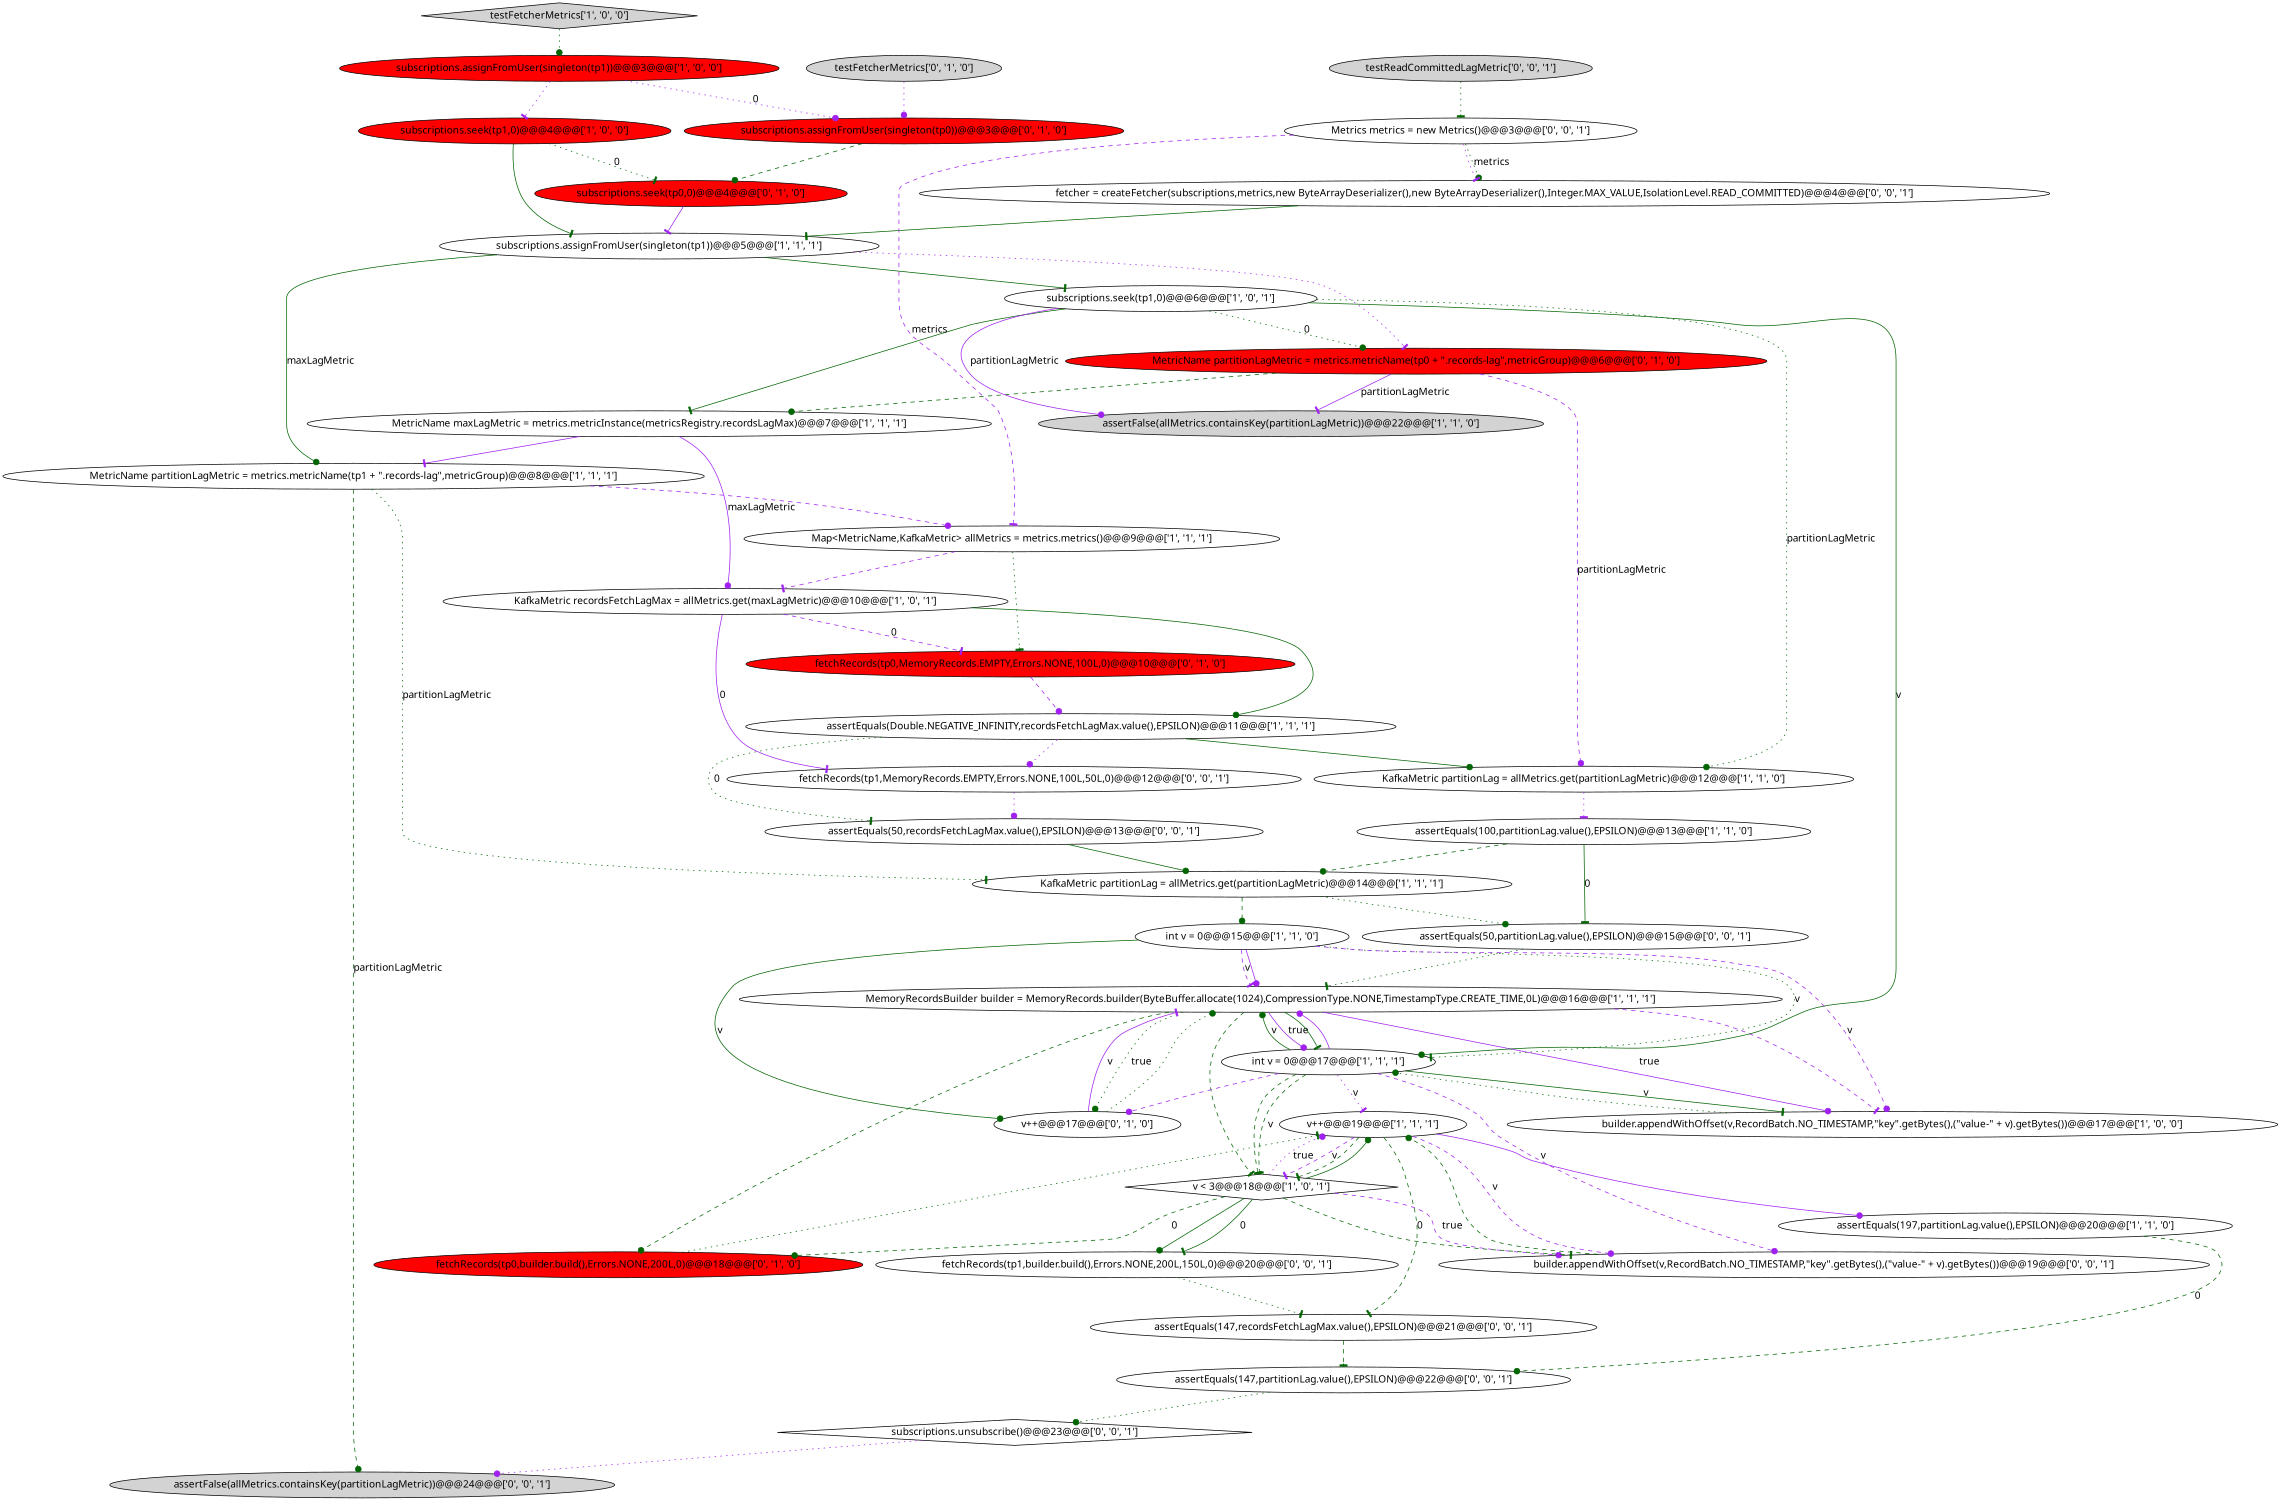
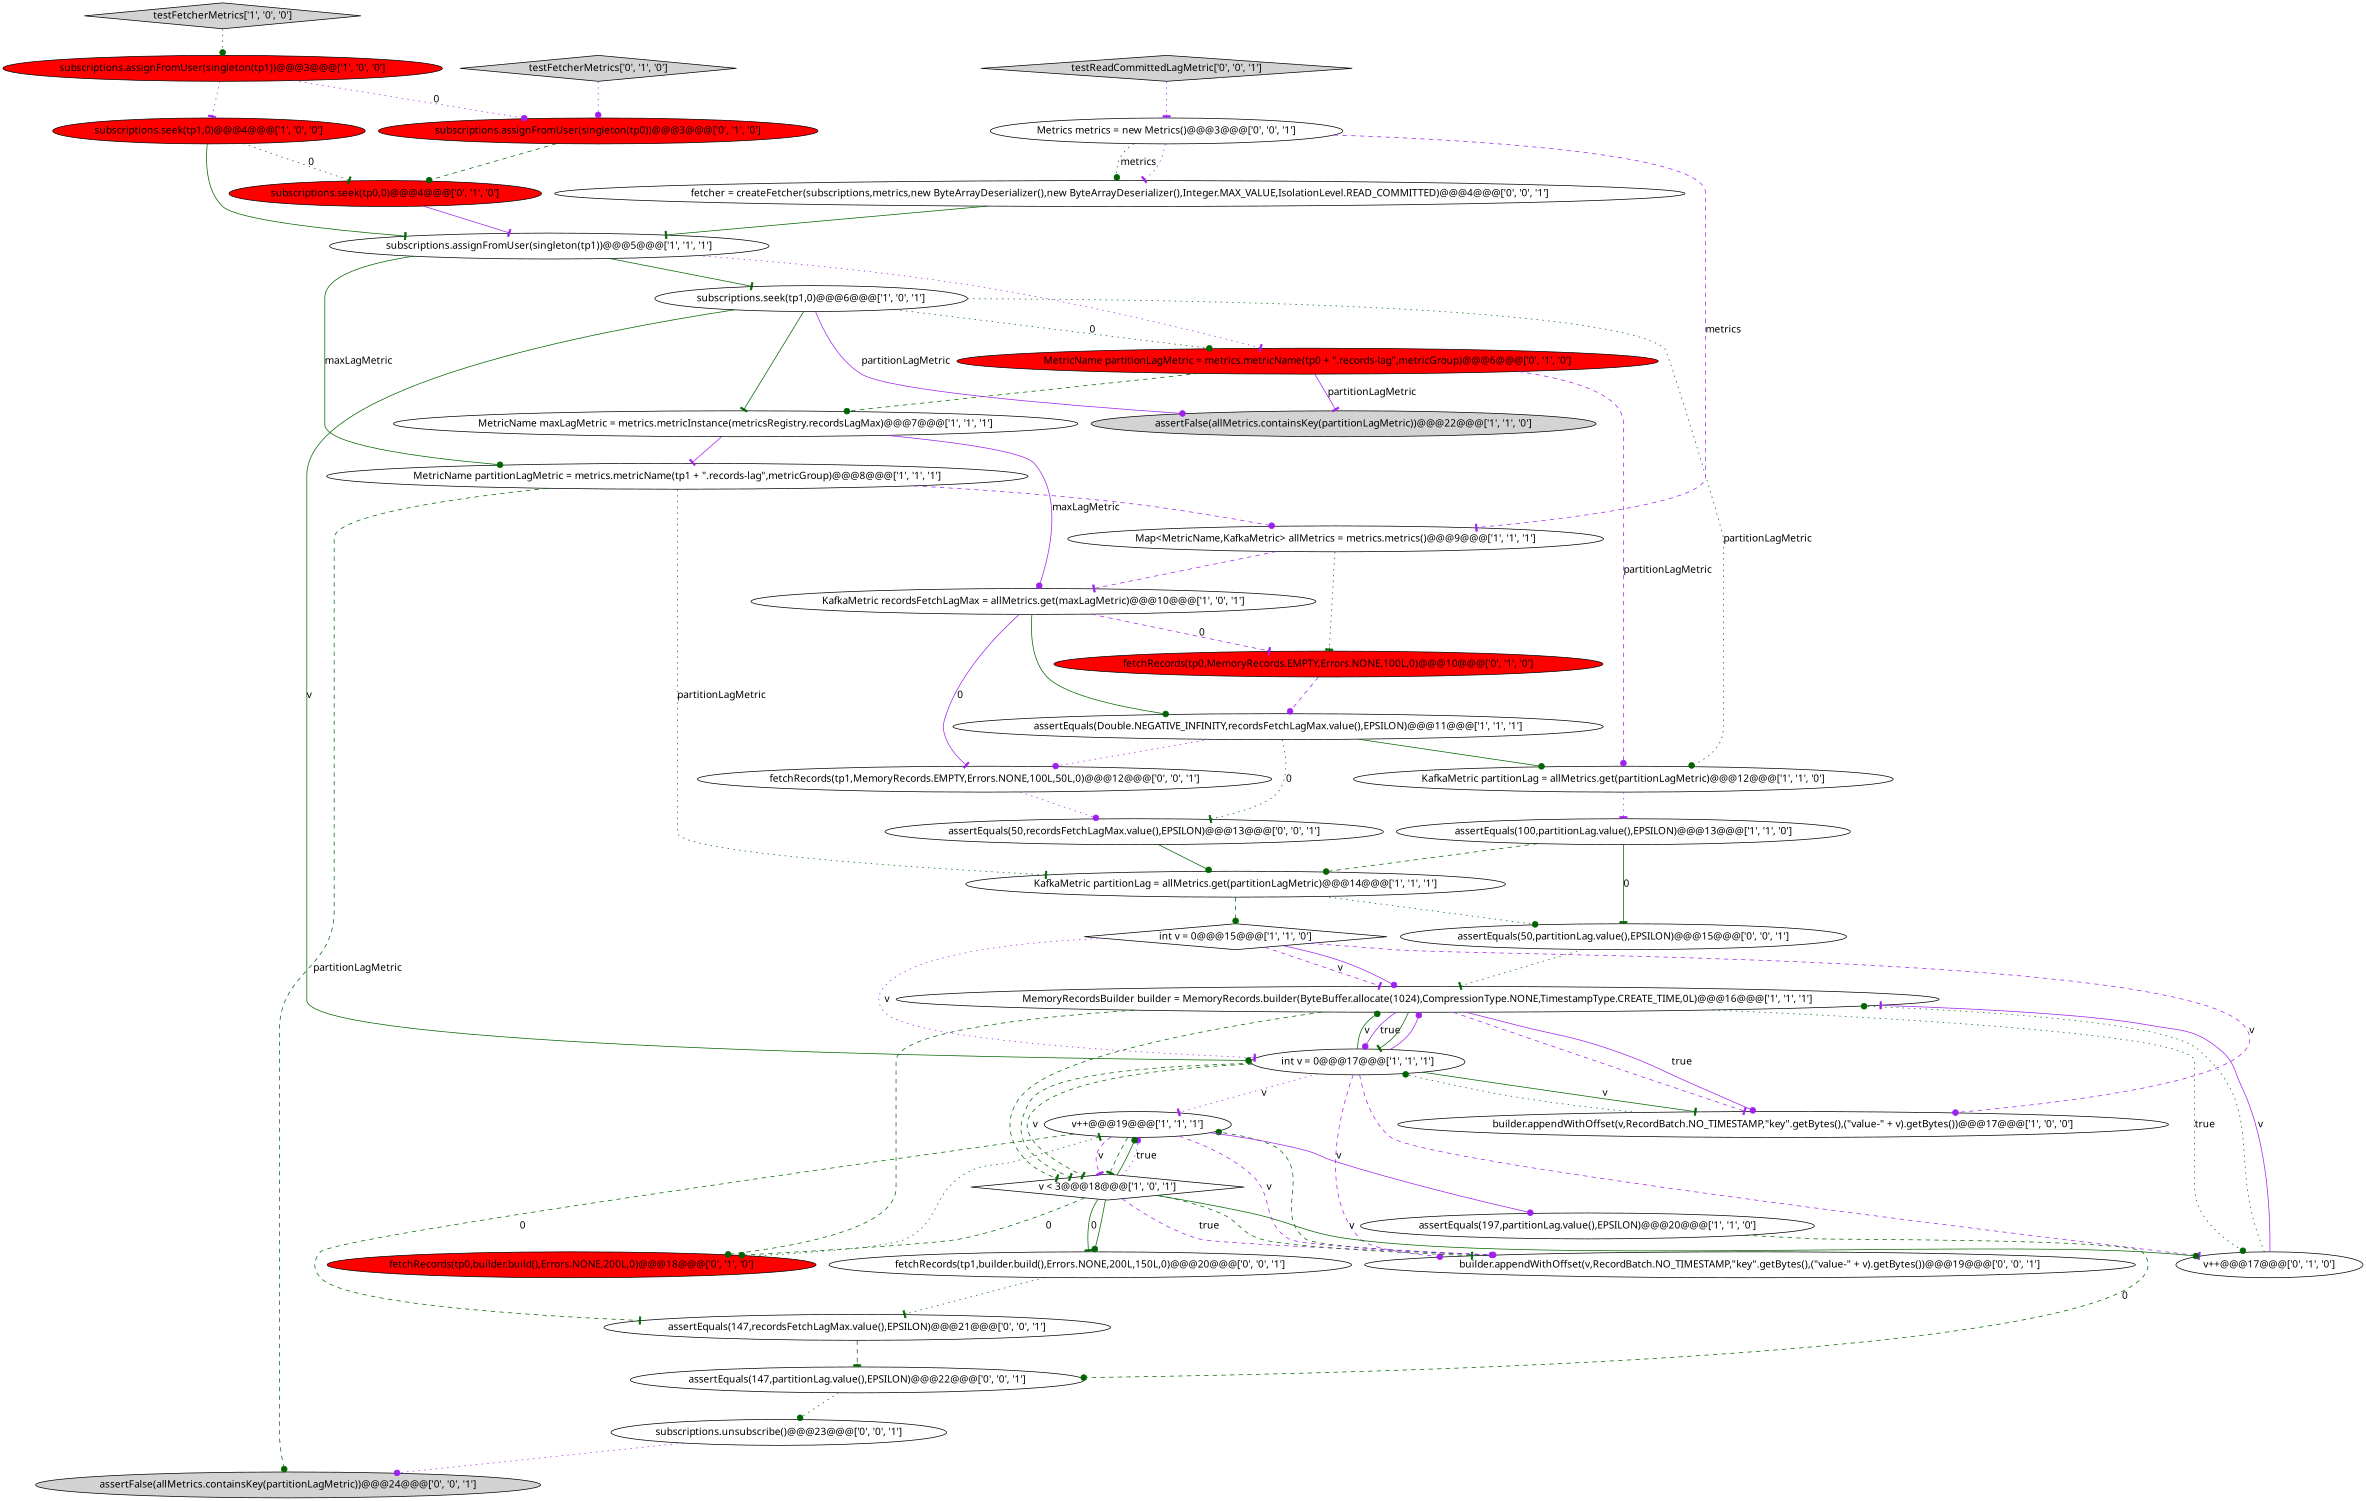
node "testFetcherMetrics['0', '1', '0']": shape ellipse -> diamond
node "testReadCommittedLagMetric['0', '0', '1']": shape ellipse -> diamond
edge "testReadCommittedLagMetric['0', '0', '1']" -> "Metrics metrics = new Metrics()@@@3@@@['0', '0', '1']": color darkgreen -> purple
node "int v = 0@@@15@@@['1', '1', '0']": shape ellipse -> diamond
edge "int v = 0@@@15@@@['1', '1', '0']" -> "int v = 0@@@17@@@['1', '1', '1']": color darkgreen -> purple
edge "int v = 0@@@15@@@['1', '1', '0']" -> "v++@@@17@@@['0', '1', '0']": now "v < 3@@@18@@@['1', '0', '1']" -> "v++@@@17@@@['0', '1', '0']"
edge "int v = 0@@@17@@@['1', '1', '1']" -> "v++@@@17@@@['0', '1', '0']": arrowhead dot -> tee
node "subscriptions.unsubscribe()@@@23@@@['0', '0', '1']": shape diamond -> ellipse
